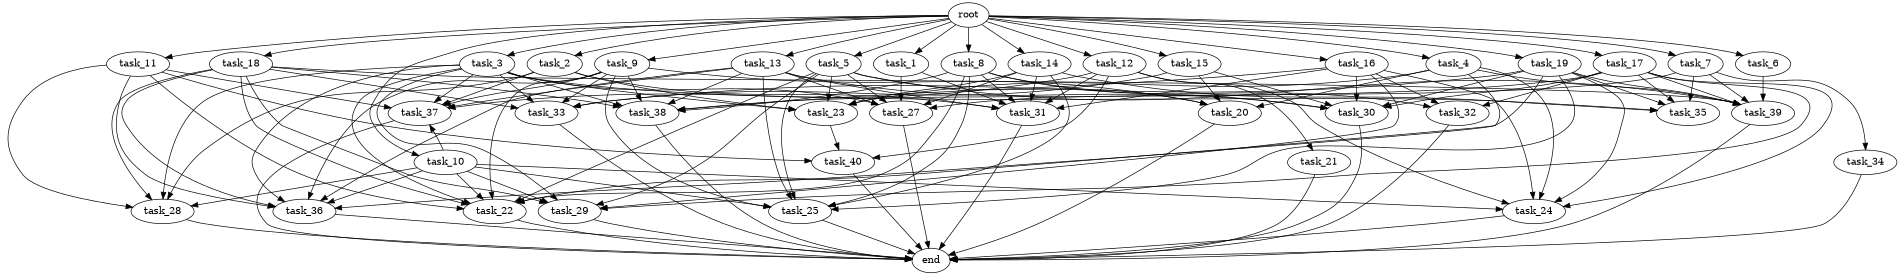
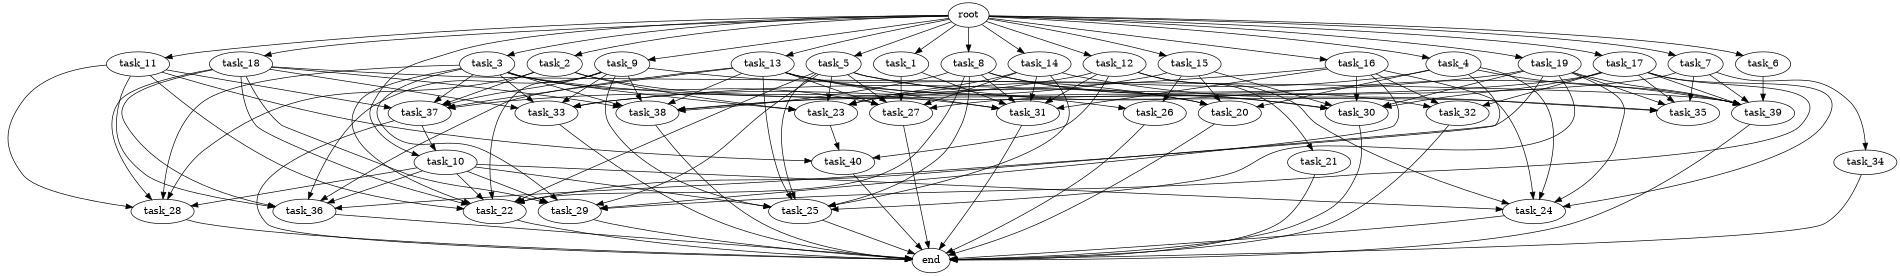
edge "task_3" -> "task_36": removed
node "task_26": added
edge "task_10" -> "task_37": reversed
